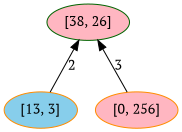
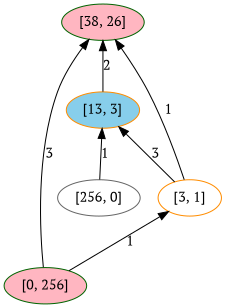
node "[0, 256]": color darkorange -> darkgreen
node "[256, 0]": added
node "[3, 1]": added
